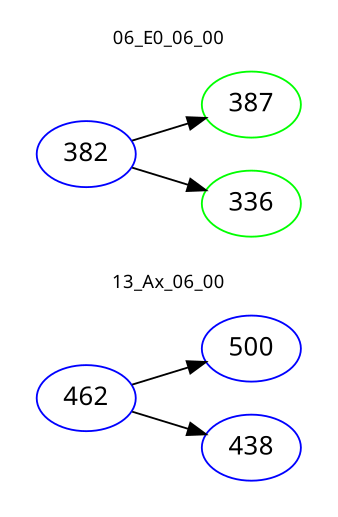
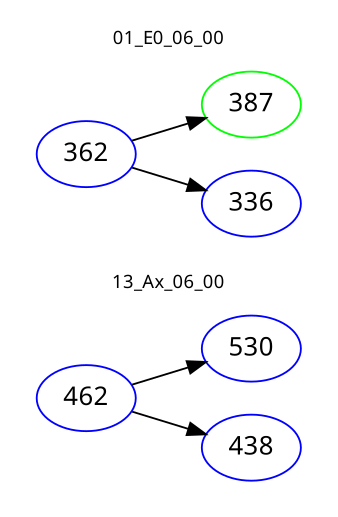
cluster "06_E0_06_00": label "06_E0_06_00" -> "01_E0_06_00"
node "382": label "382" -> "362"
node "336": color green -> blue
node "500": label "500" -> "530"
